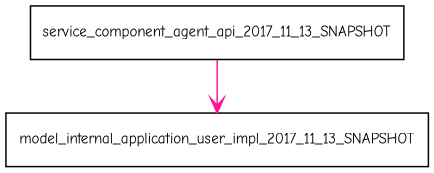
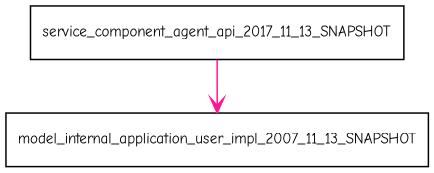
node "model_internal_application_user_impl_2017_11_13_SNAPSHOT": label "model_internal_application_user_impl_2017_11_13_SNAPSHOT" -> "model_internal_application_user_impl_2007_11_13_SNAPSHOT"
